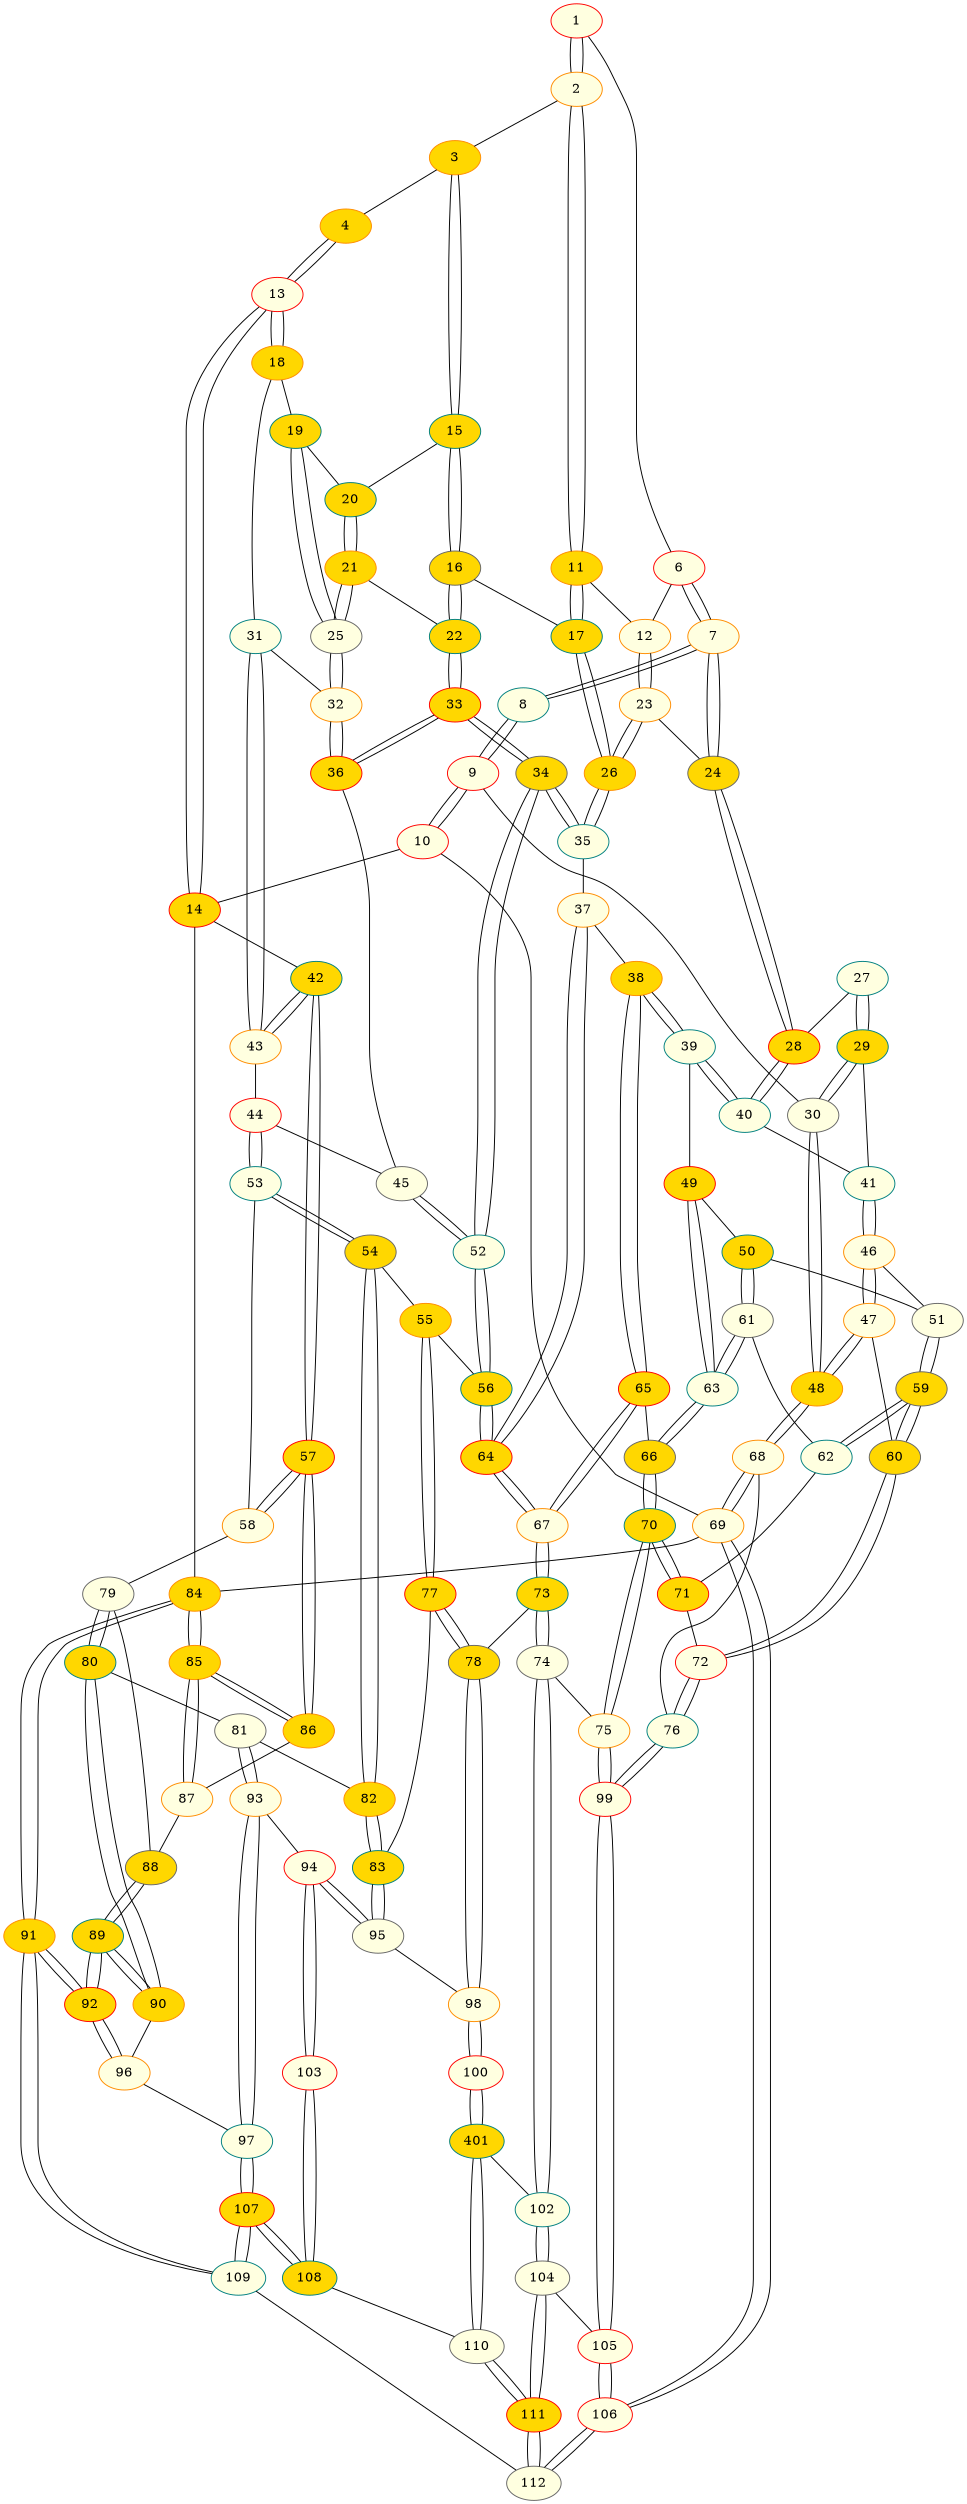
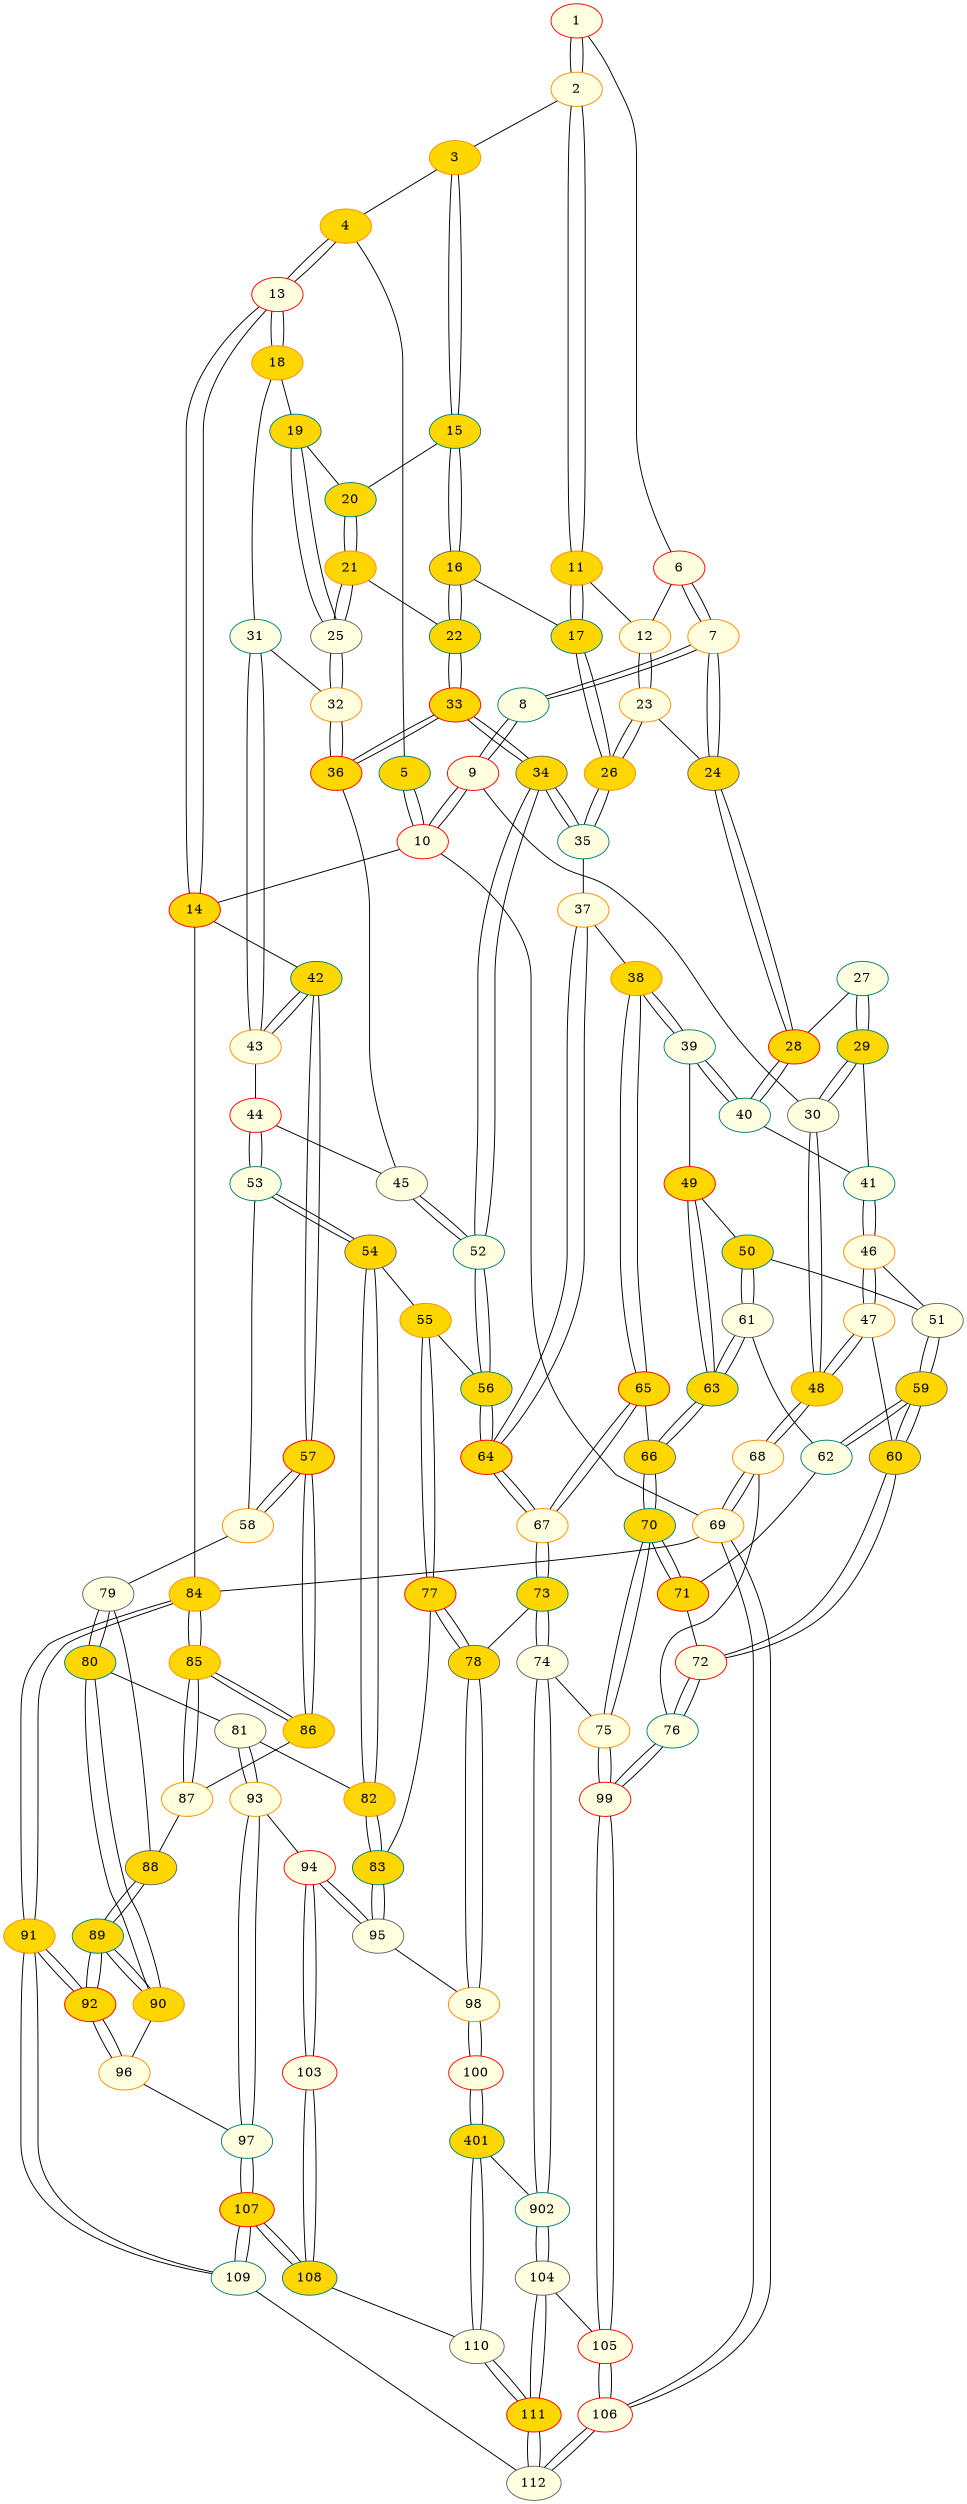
node "5": added
node "63": fillcolor lightyellow -> gold
node "102": label "102" -> "902"
